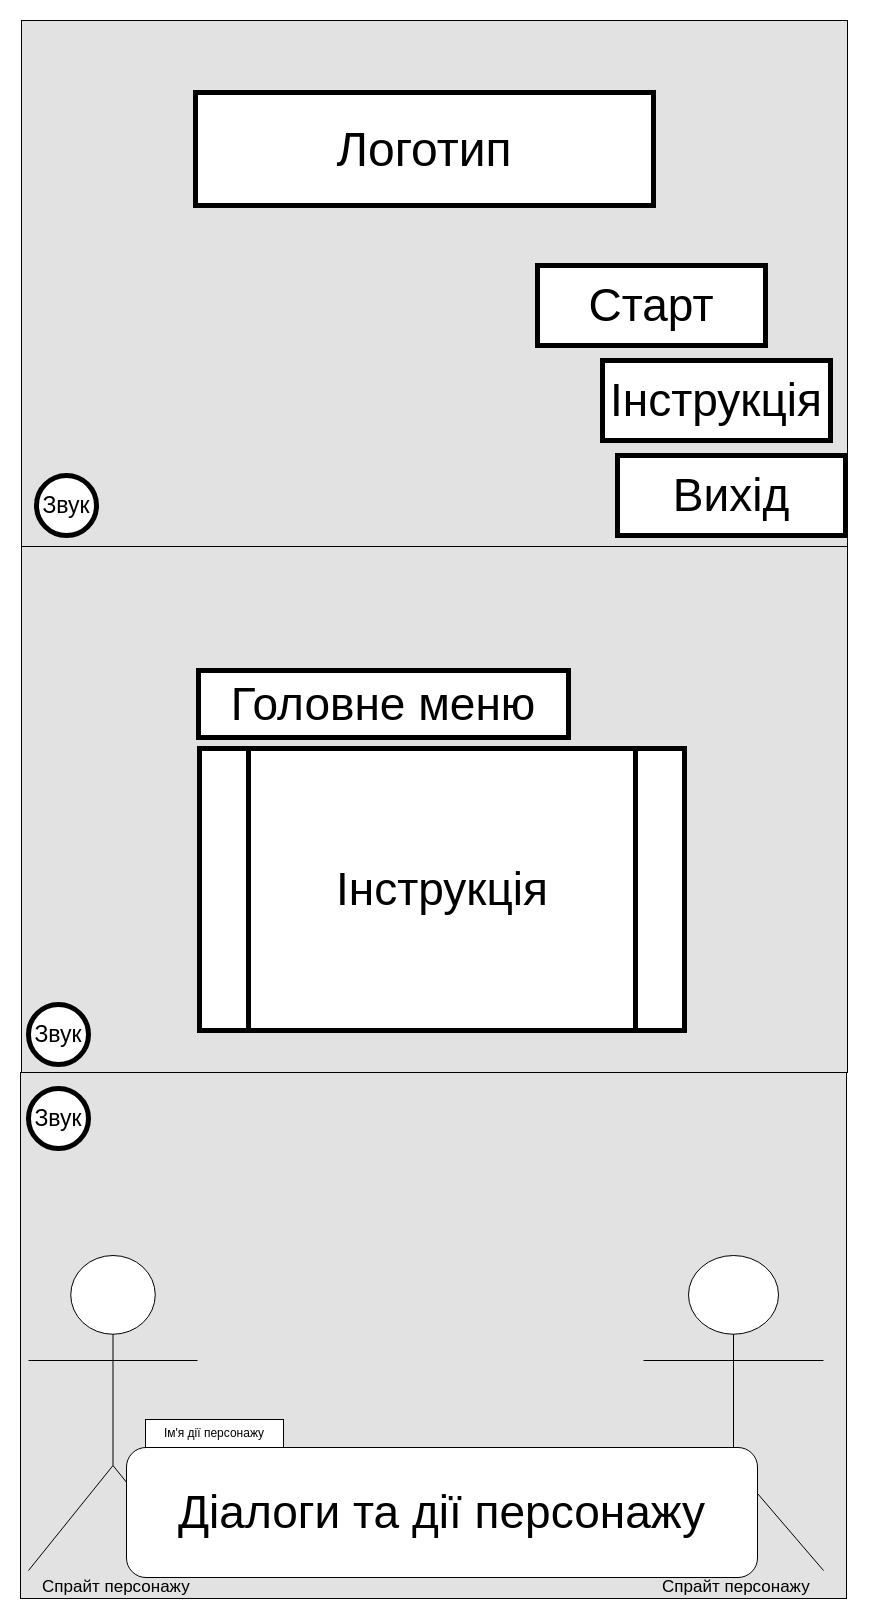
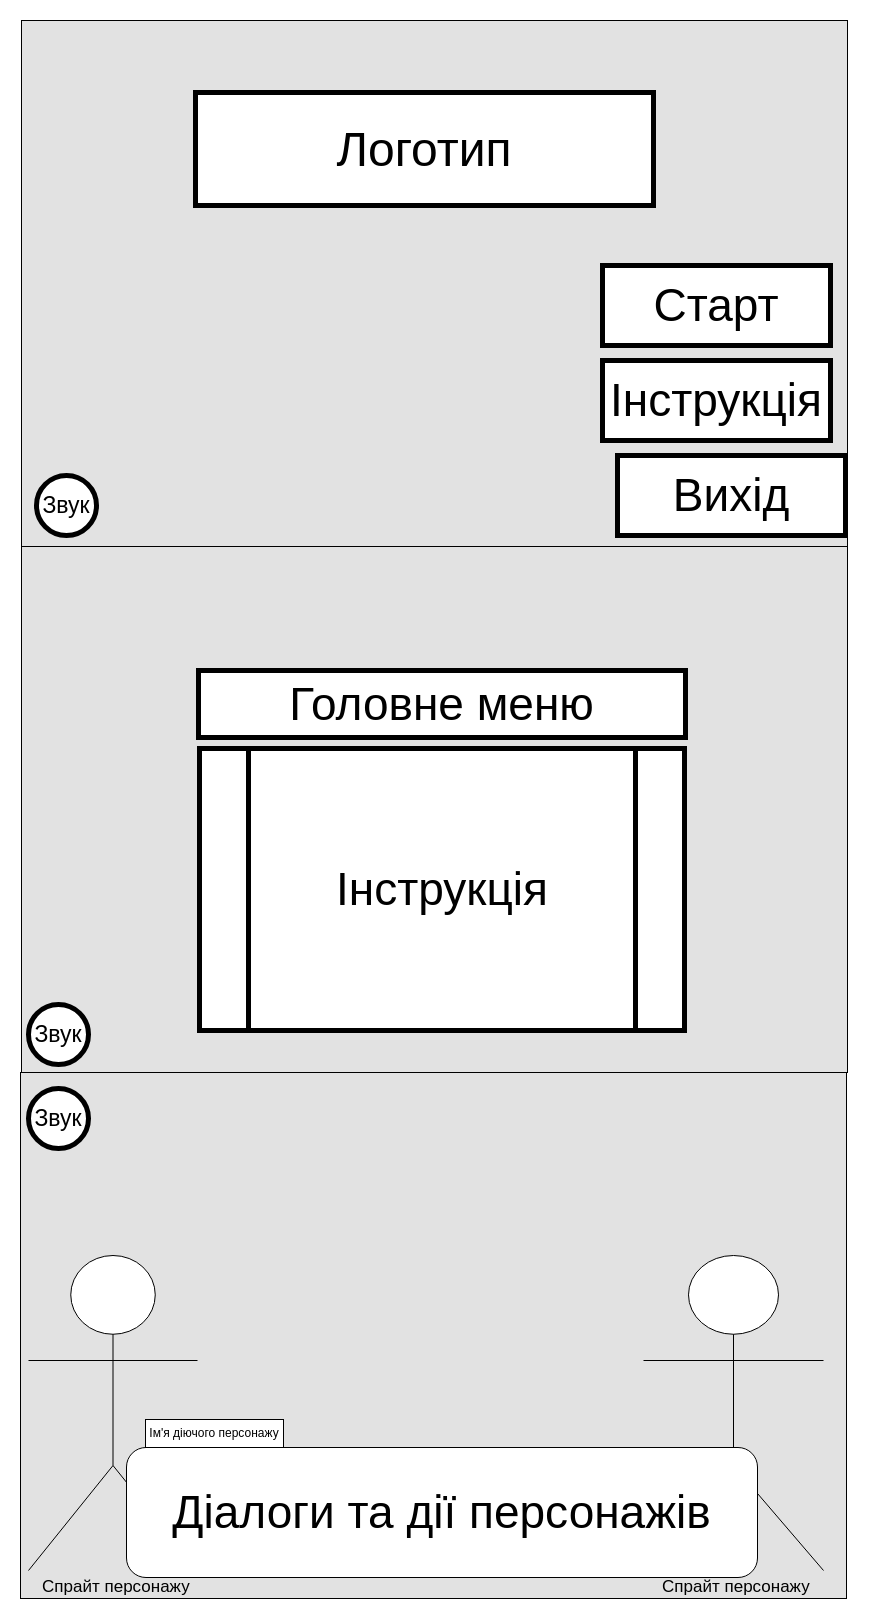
node "Старт": moved (652, 306) -> (717, 306)
node "Головне меню": size 370x67 -> 487x67
node "Ім'я дії персонажу": label "Ім'я дії персонажу" -> "Ім'я діючого персонажу"
node "Діалоги та дії персонажу": label "Діалоги та дії персонажу" -> "Діалоги та дії персонажів"
